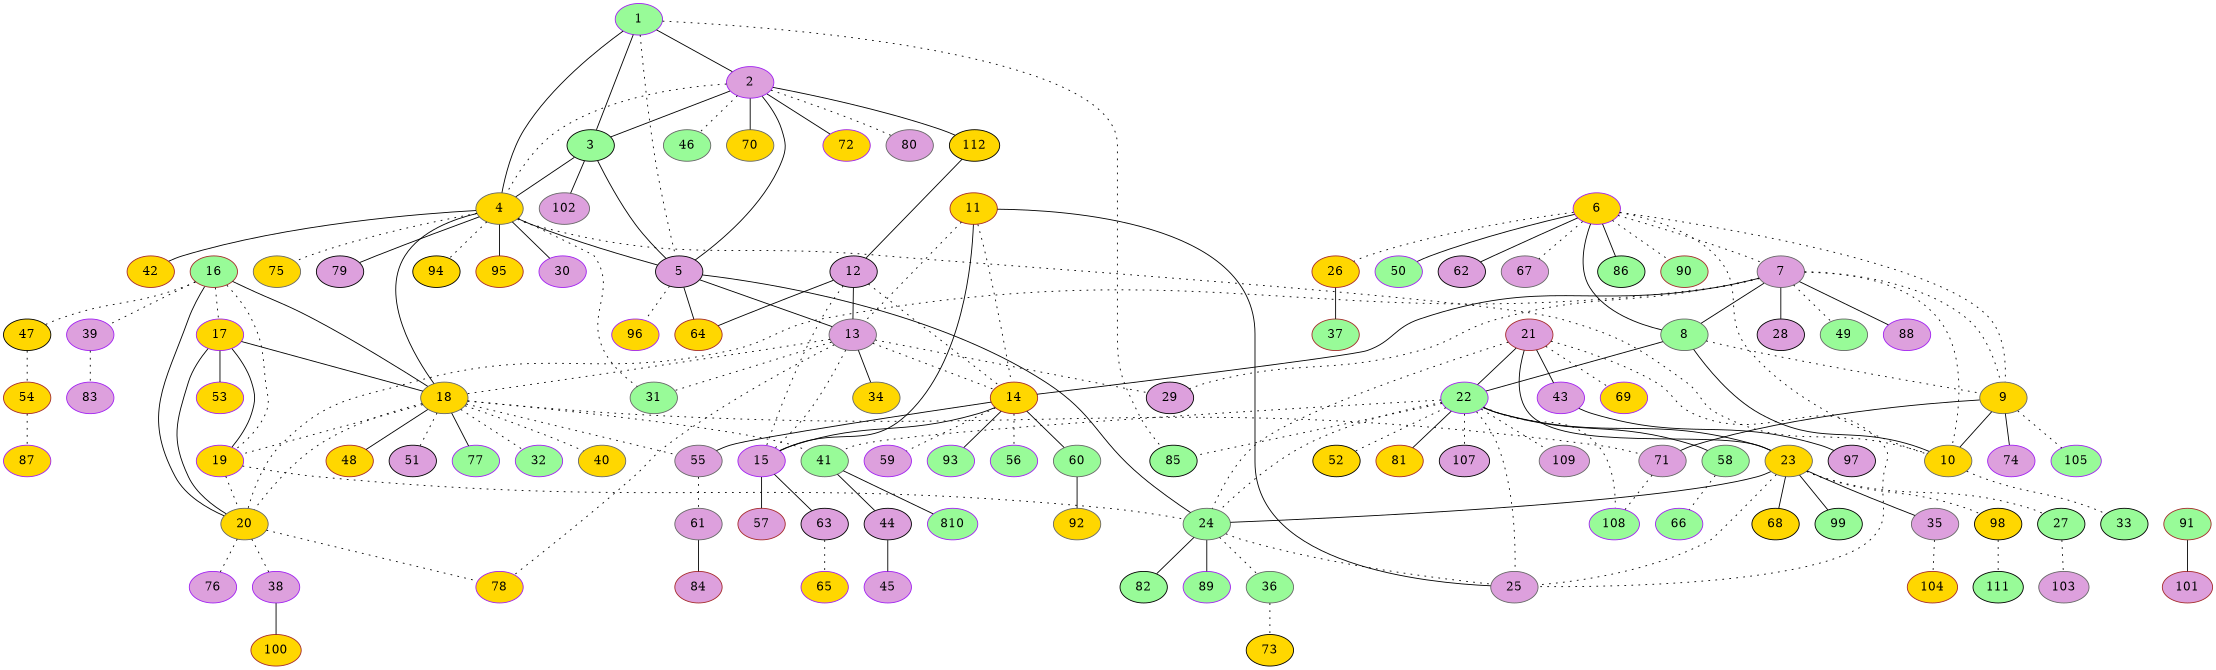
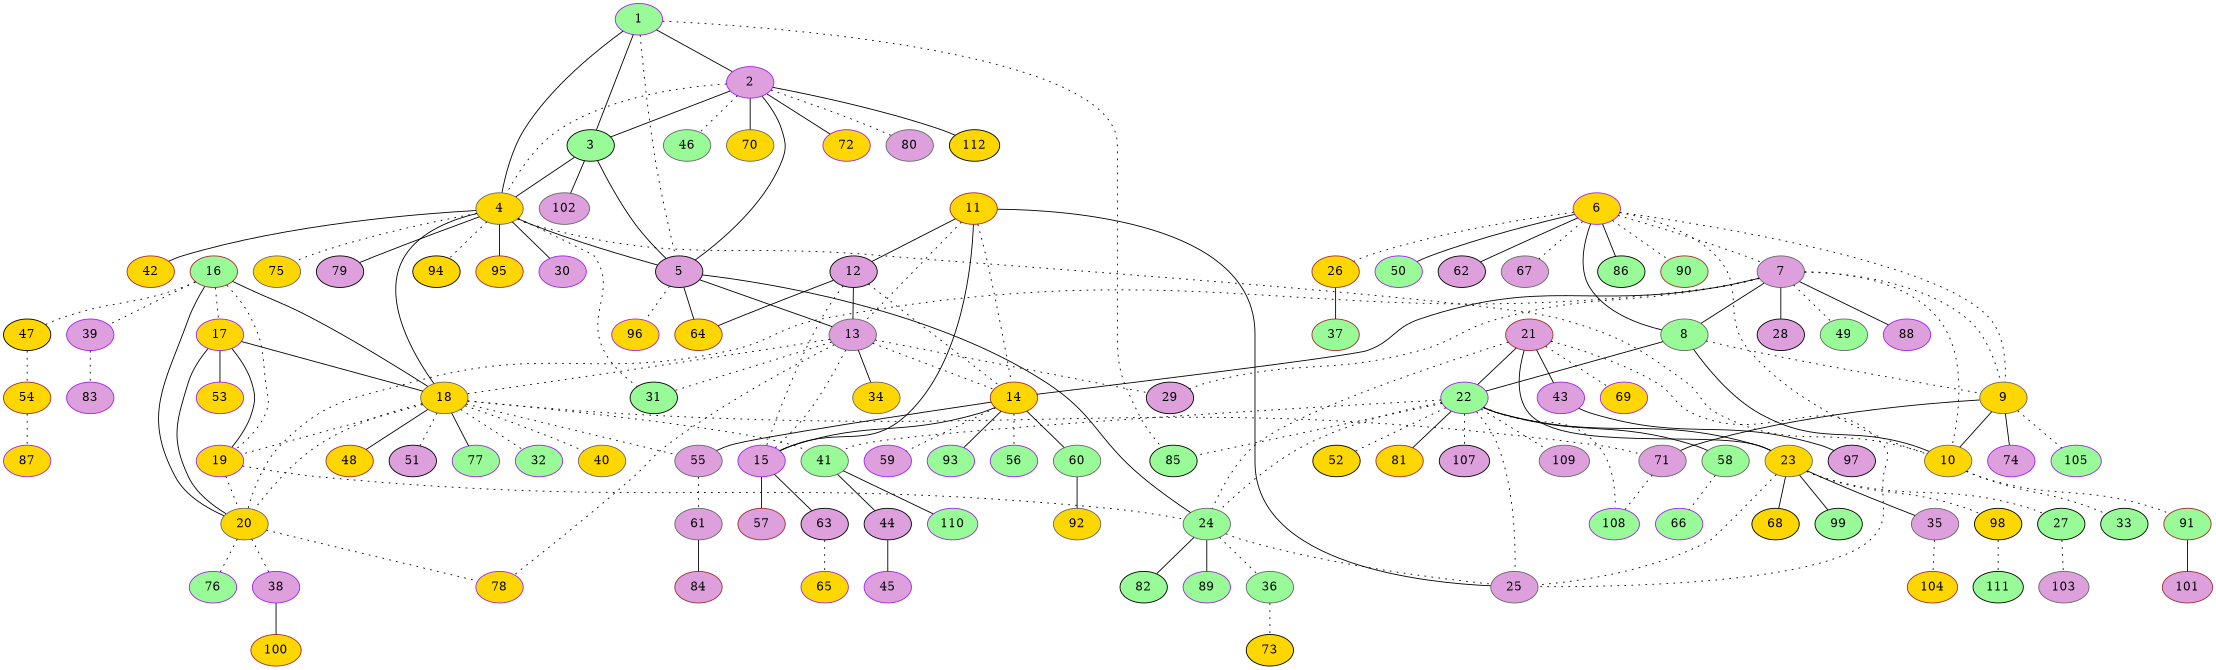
edge "112" -- "12": now "11" -- "12"
node "31": color gray40 -> black
edge "10" -- "91": added
edge "23" -- "24": removed
node "810": label "810" -> "110"
node "76": fillcolor plum -> palegreen
